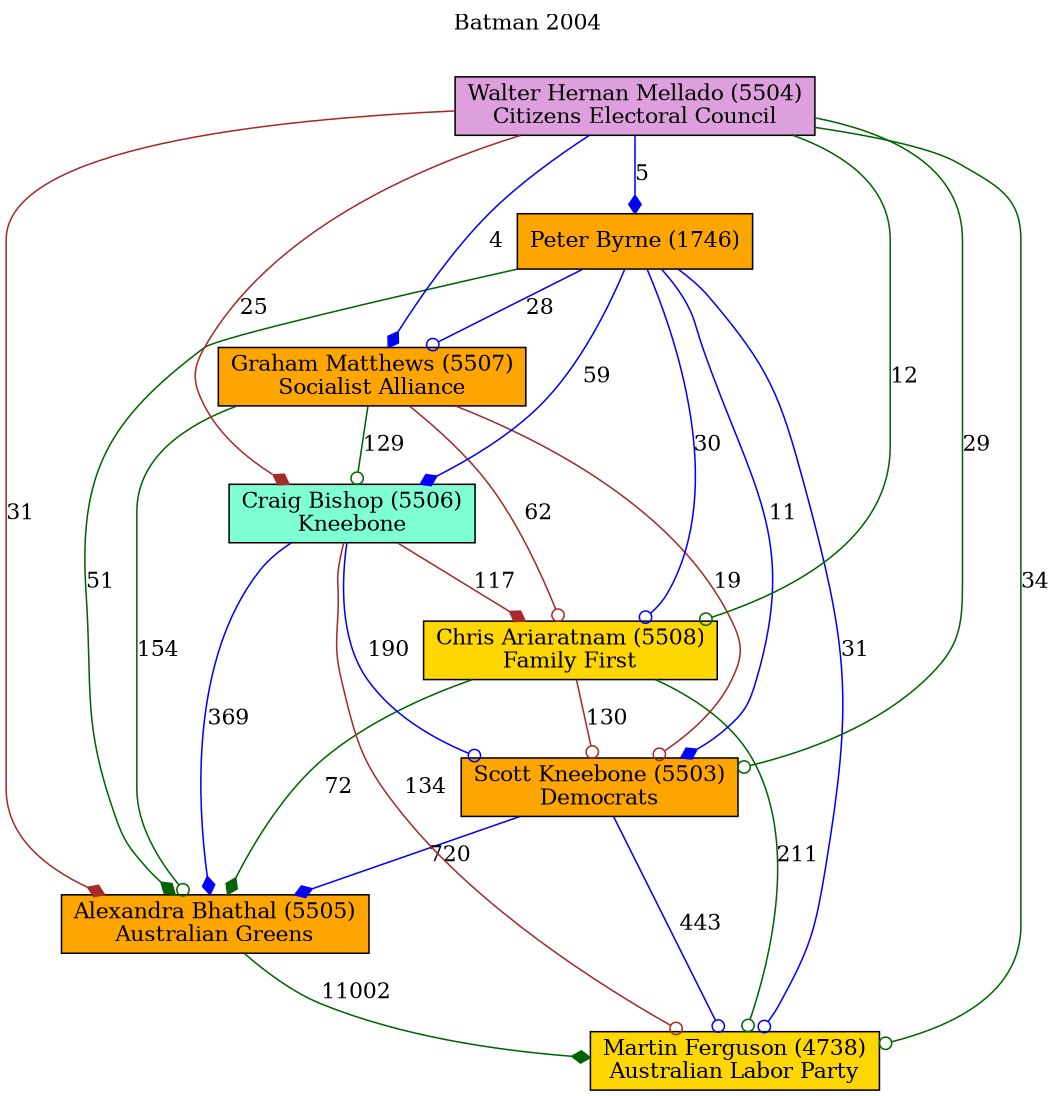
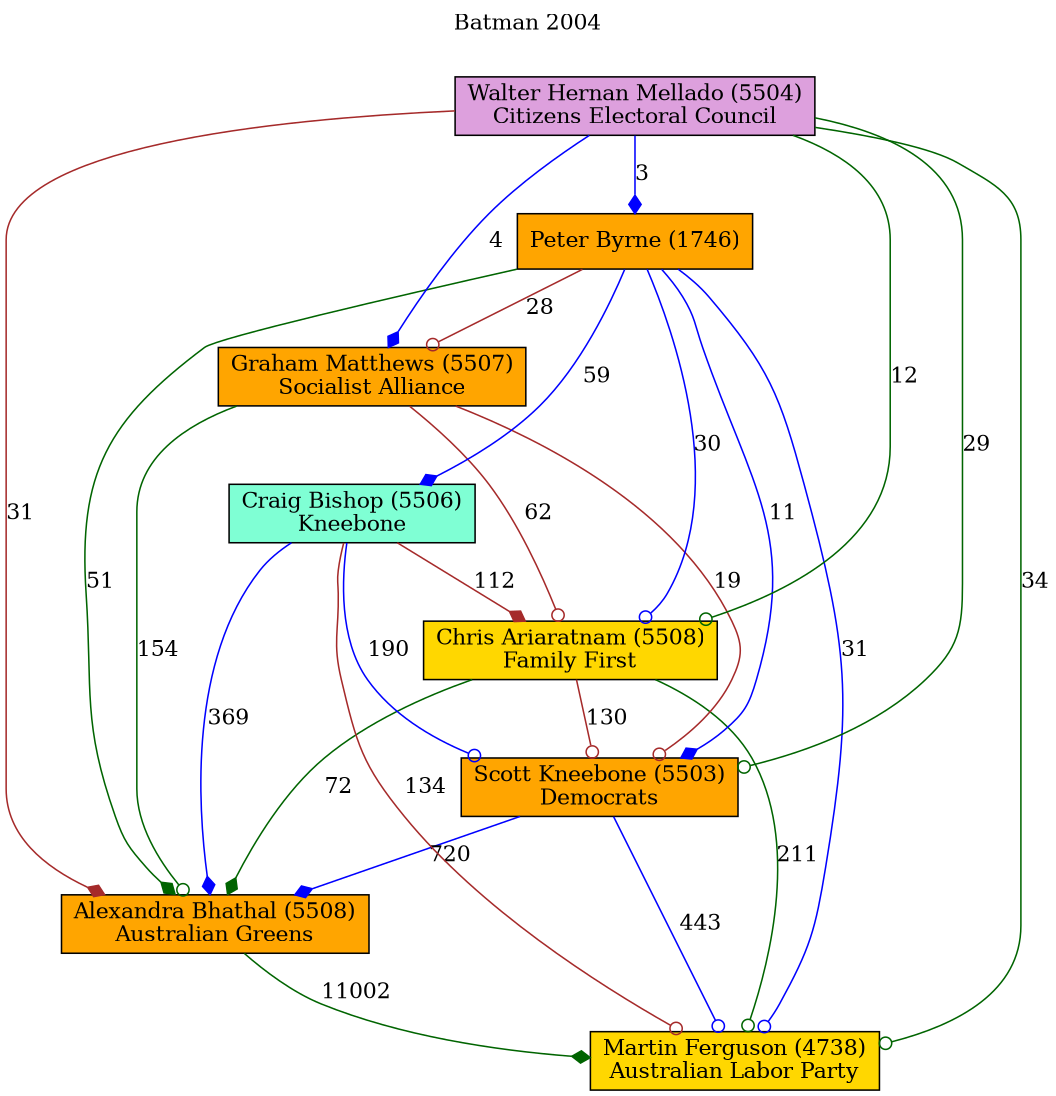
edge "Walter Hernan Mellado (5504) Citizens Electoral Council" -> "Peter Byrne (1746)": label "5" -> "3"
edge "Walter Hernan Mellado (5504) Citizens Electoral Council" -> "Craig Bishop (5506) Kneebone": removed, label "25"
edge "Peter Byrne (1746)" -> "Graham Matthews (5507) Socialist Alliance": color blue -> brown
edge "Graham Matthews (5507) Socialist Alliance" -> "Craig Bishop (5506) Kneebone": removed, label "129"
edge "Craig Bishop (5506) Kneebone" -> "Chris Ariaratnam (5508) Family First": label "117" -> "112"
node "Alexandra Bhathal (5505) Australian Greens": label "Alexandra Bhathal (5505) Australian Greens" -> "Alexandra Bhathal (5508) Australian Greens"
